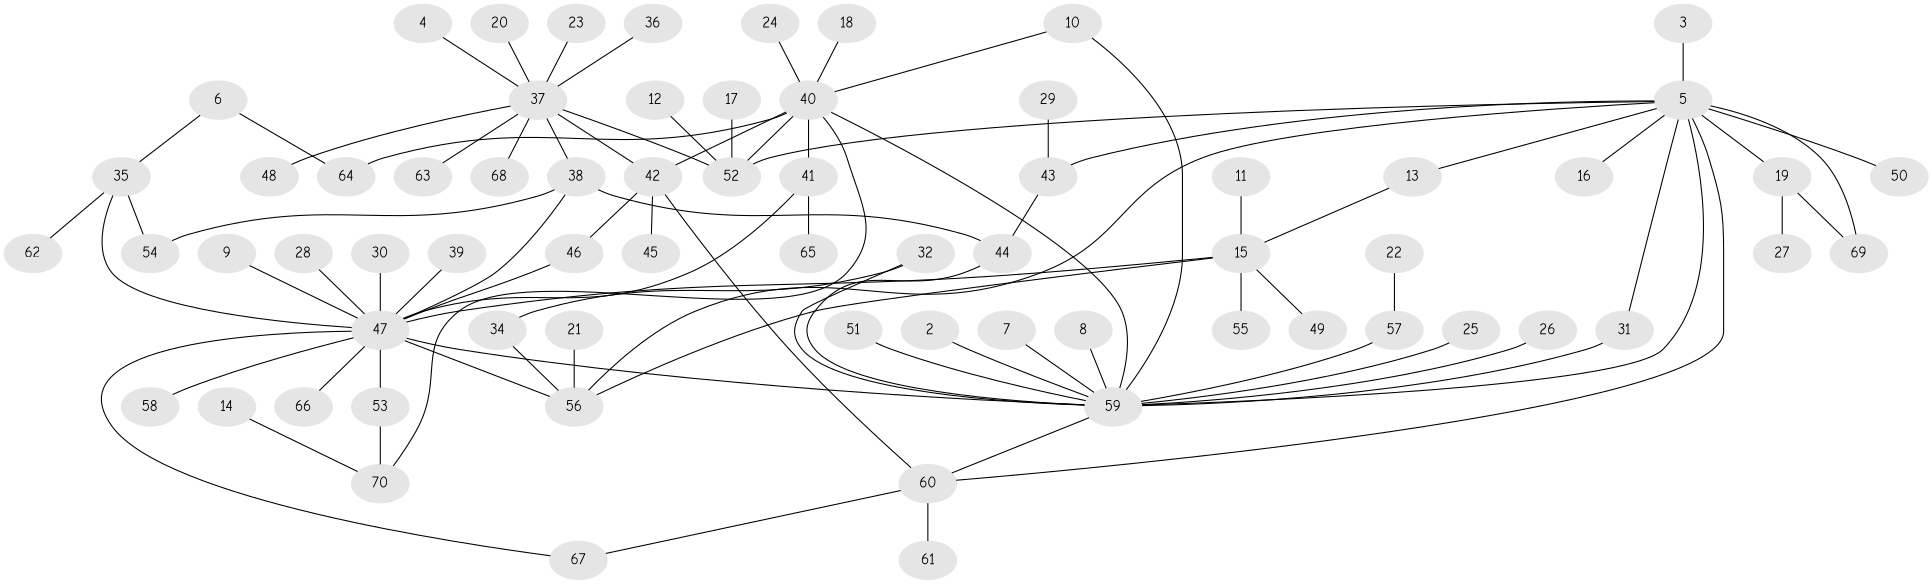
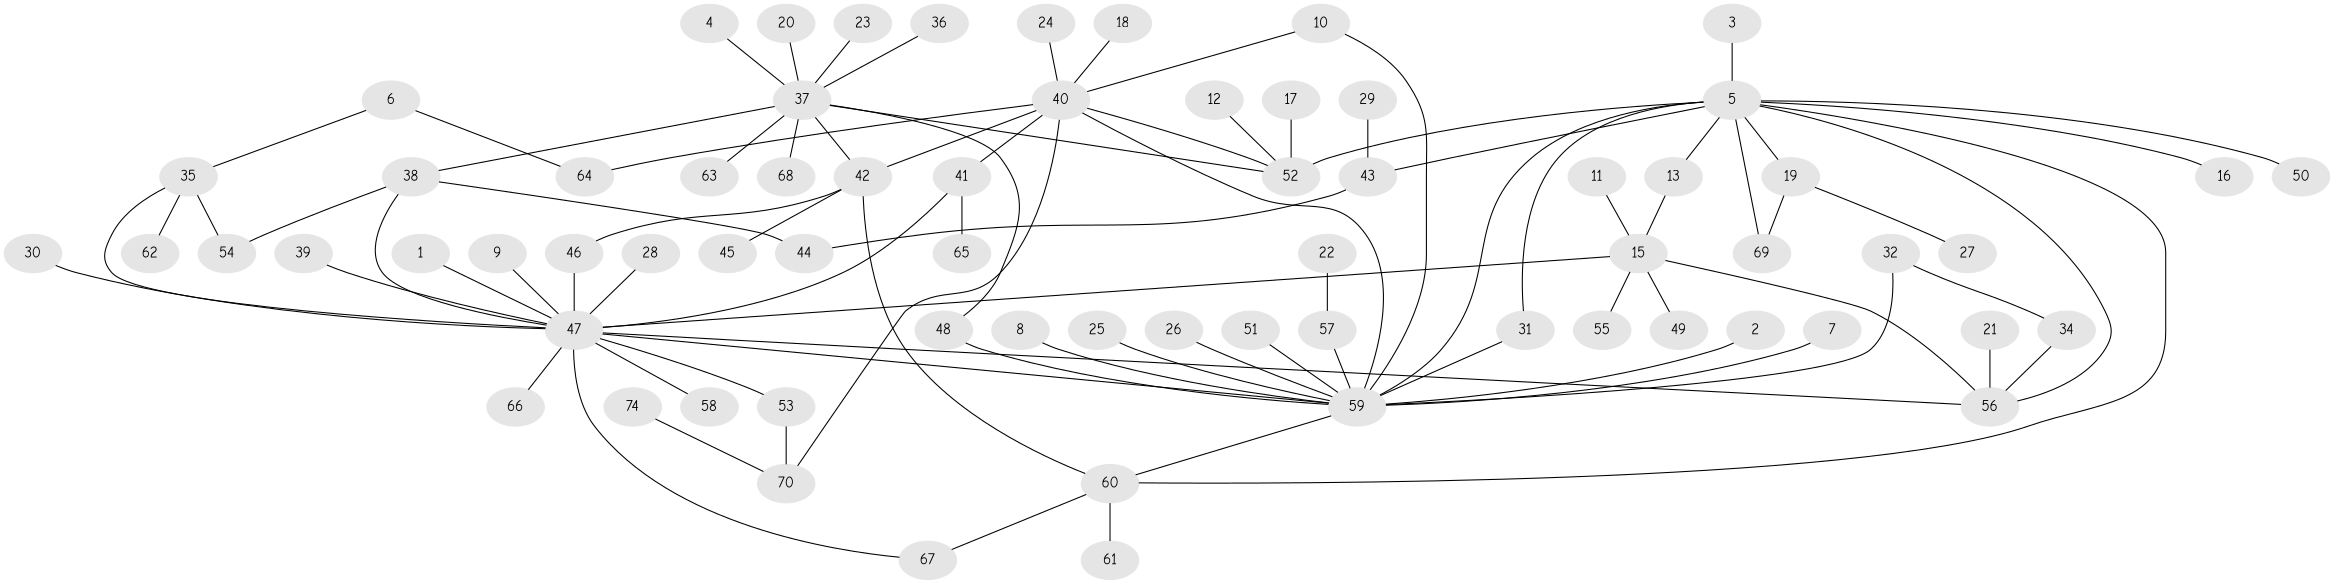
node "1": added
edge "44" -- "59": now "48" -- "59"
node "14": label "14" -> "74"
